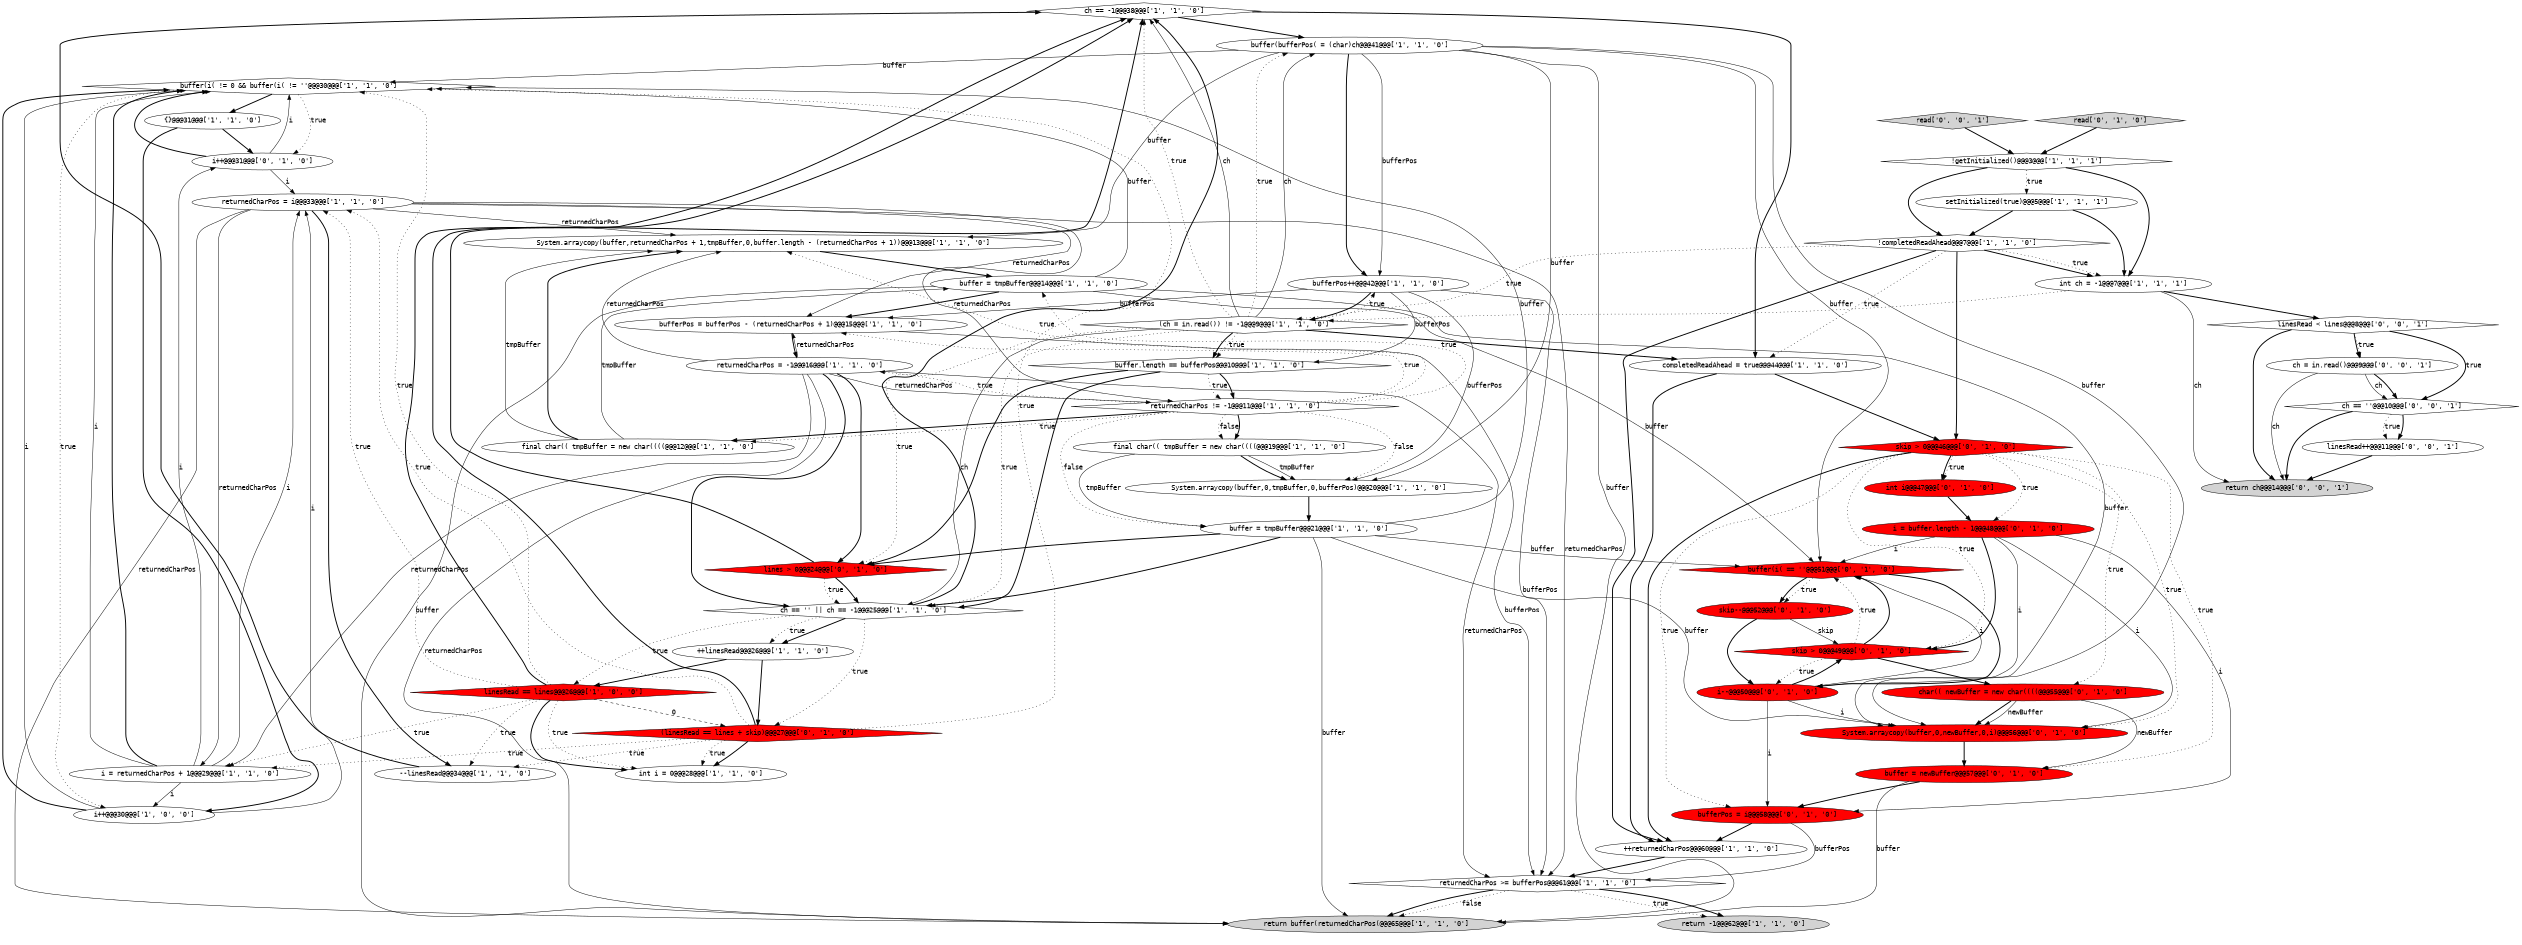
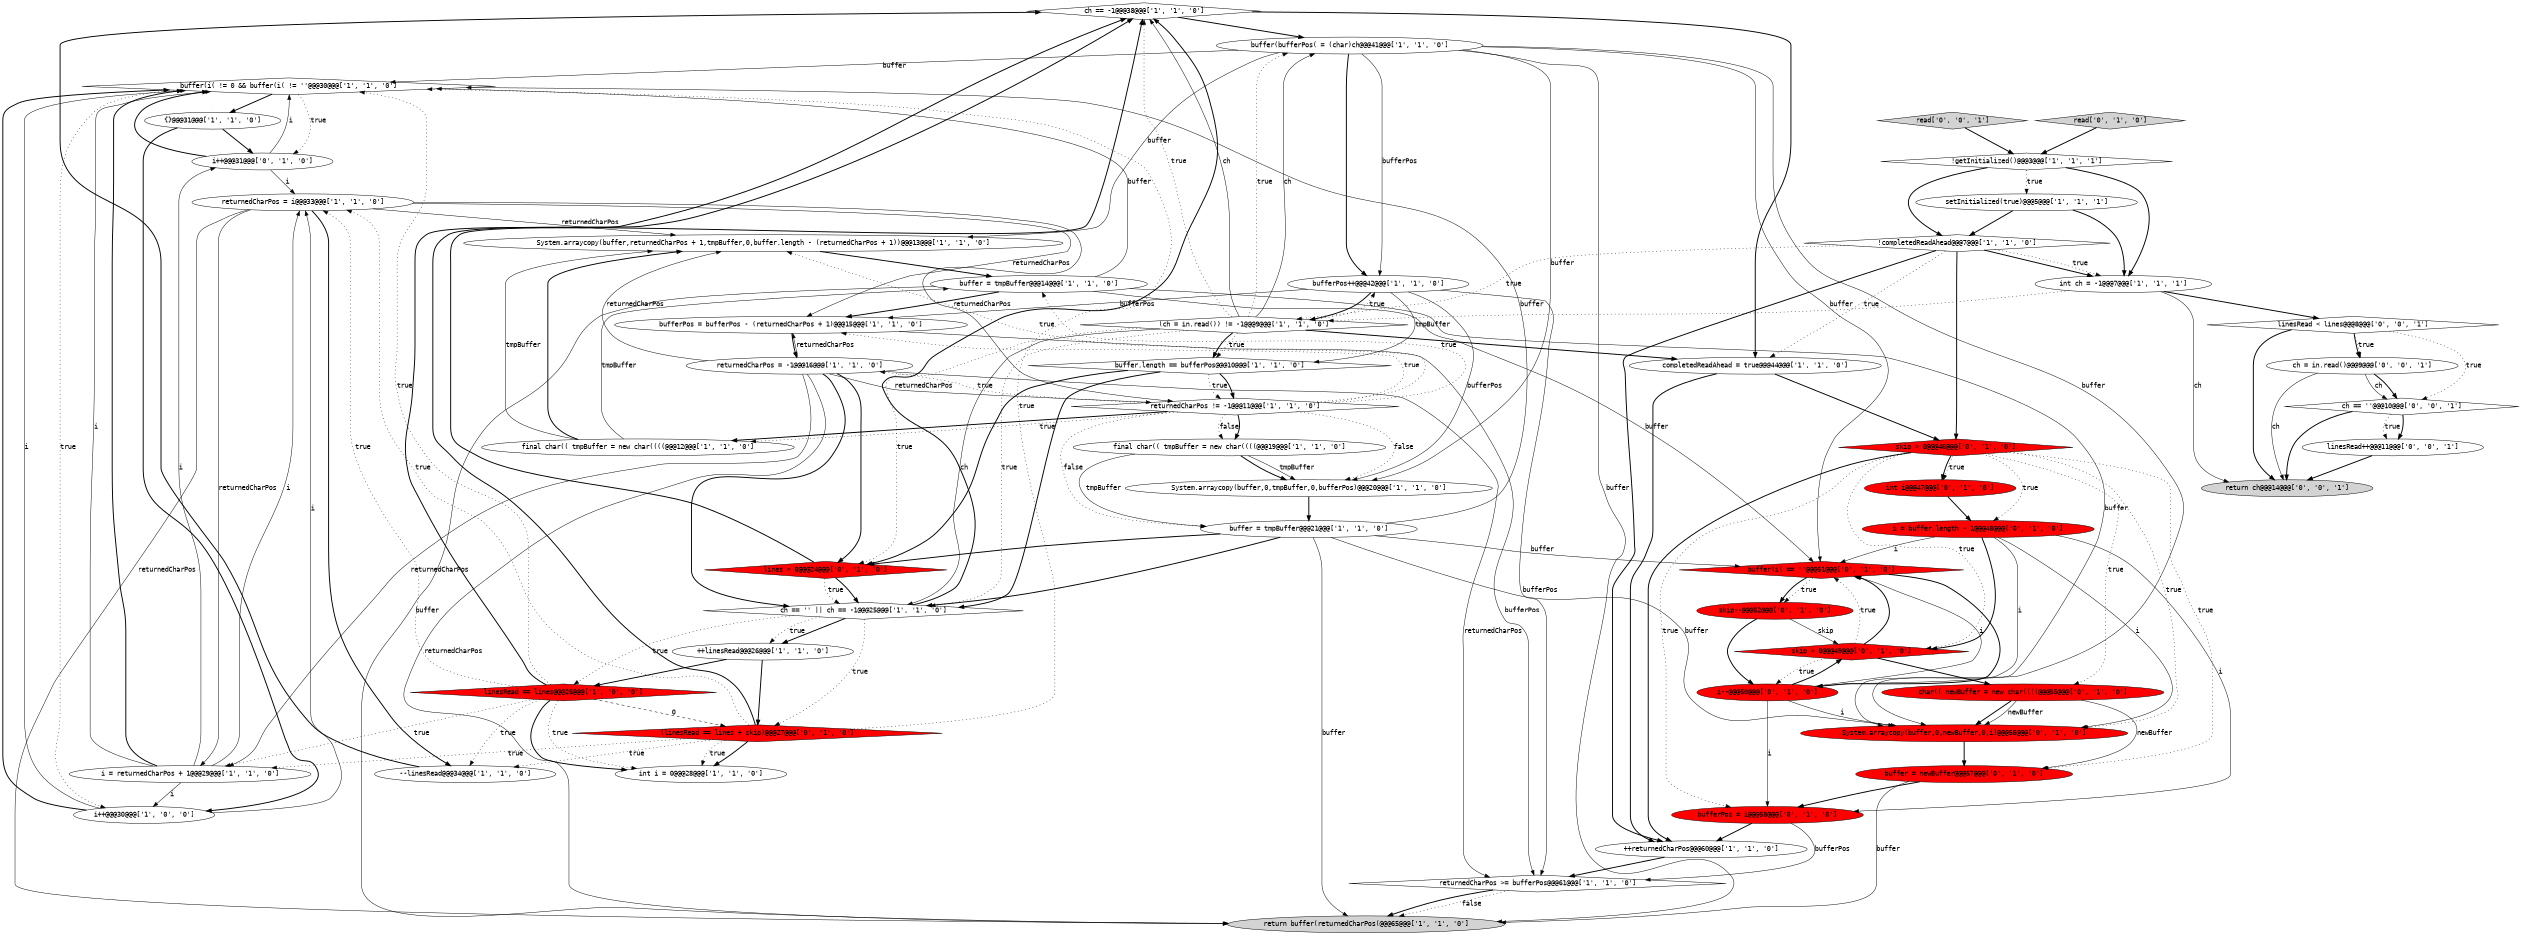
edge "returnedCharPos = i@@@33@@@['1', '1', '0']" -> "returnedCharPos >= bufferPos@@@61@@@['1', '1', '0']": removed, label "returnedCharPos"
edge "bufferPos++@@@42@@@['1', '1', '0']" -> "buffer.length == bufferPos@@@10@@@['1', '1', '0']": label "bufferPos" -> "tmpBuffer"
edge "linesRead < lines@@@8@@@['0', '0', '1']" -> "ch == ''@@@10@@@['0', '0', '1']": style bold -> dotted
node "return -1@@@62@@@['1', '1', '0']": removed
